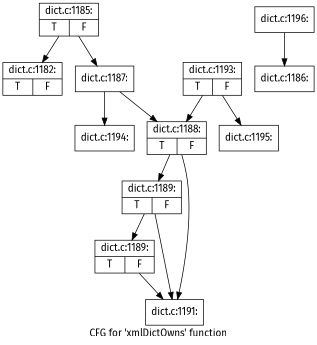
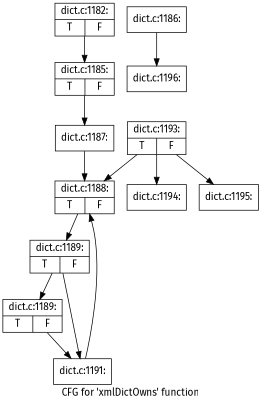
edge "dict.c:1185:" -> "dict.c:1182:": reversed
edge "dict.c:1196:" -> "dict.c:1186:": reversed
edge "dict.c:1187:" -> "dict.c:1194:": now "dict.c:1193:" -> "dict.c:1194:"
edge "dict.c:1188:" -> "dict.c:1191:": reversed
